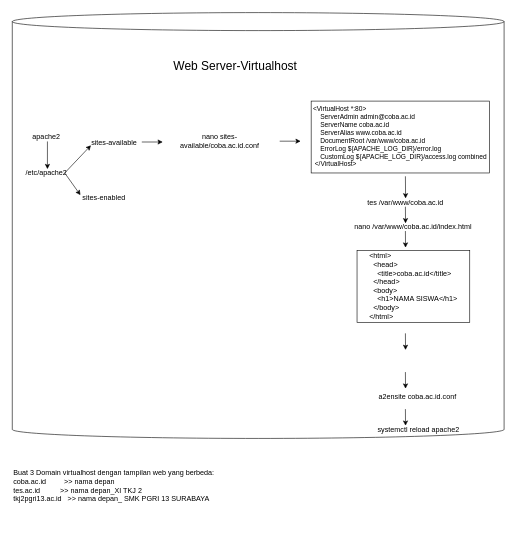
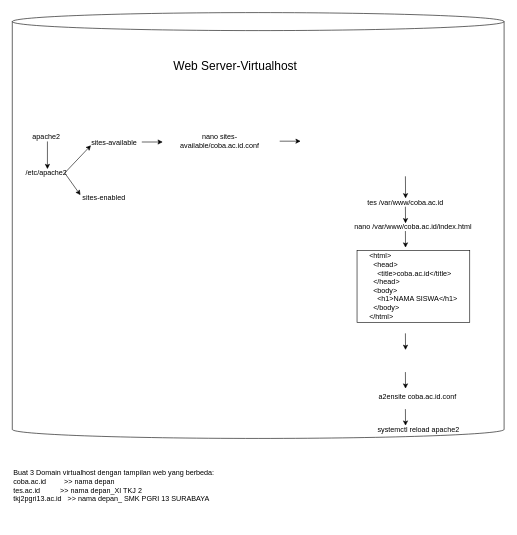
node "<VirtualHost *:80> ServerAdmin admin@coba.ac.id ServerName coba.ac.id ServerAlias www.coba.ac.id DocumentRoot /var/www/coba.ac.id ErrorLog ${APACHE_LOG_DIR}/error.log CustomLog ${APACHE_LOG_DIR}/access.log combined </VirtualHost>": removed
